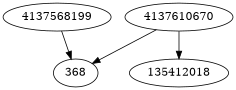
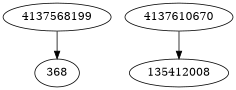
edge "4137610670" -> "368": removed
node "135412018": label "135412018" -> "135412008"
